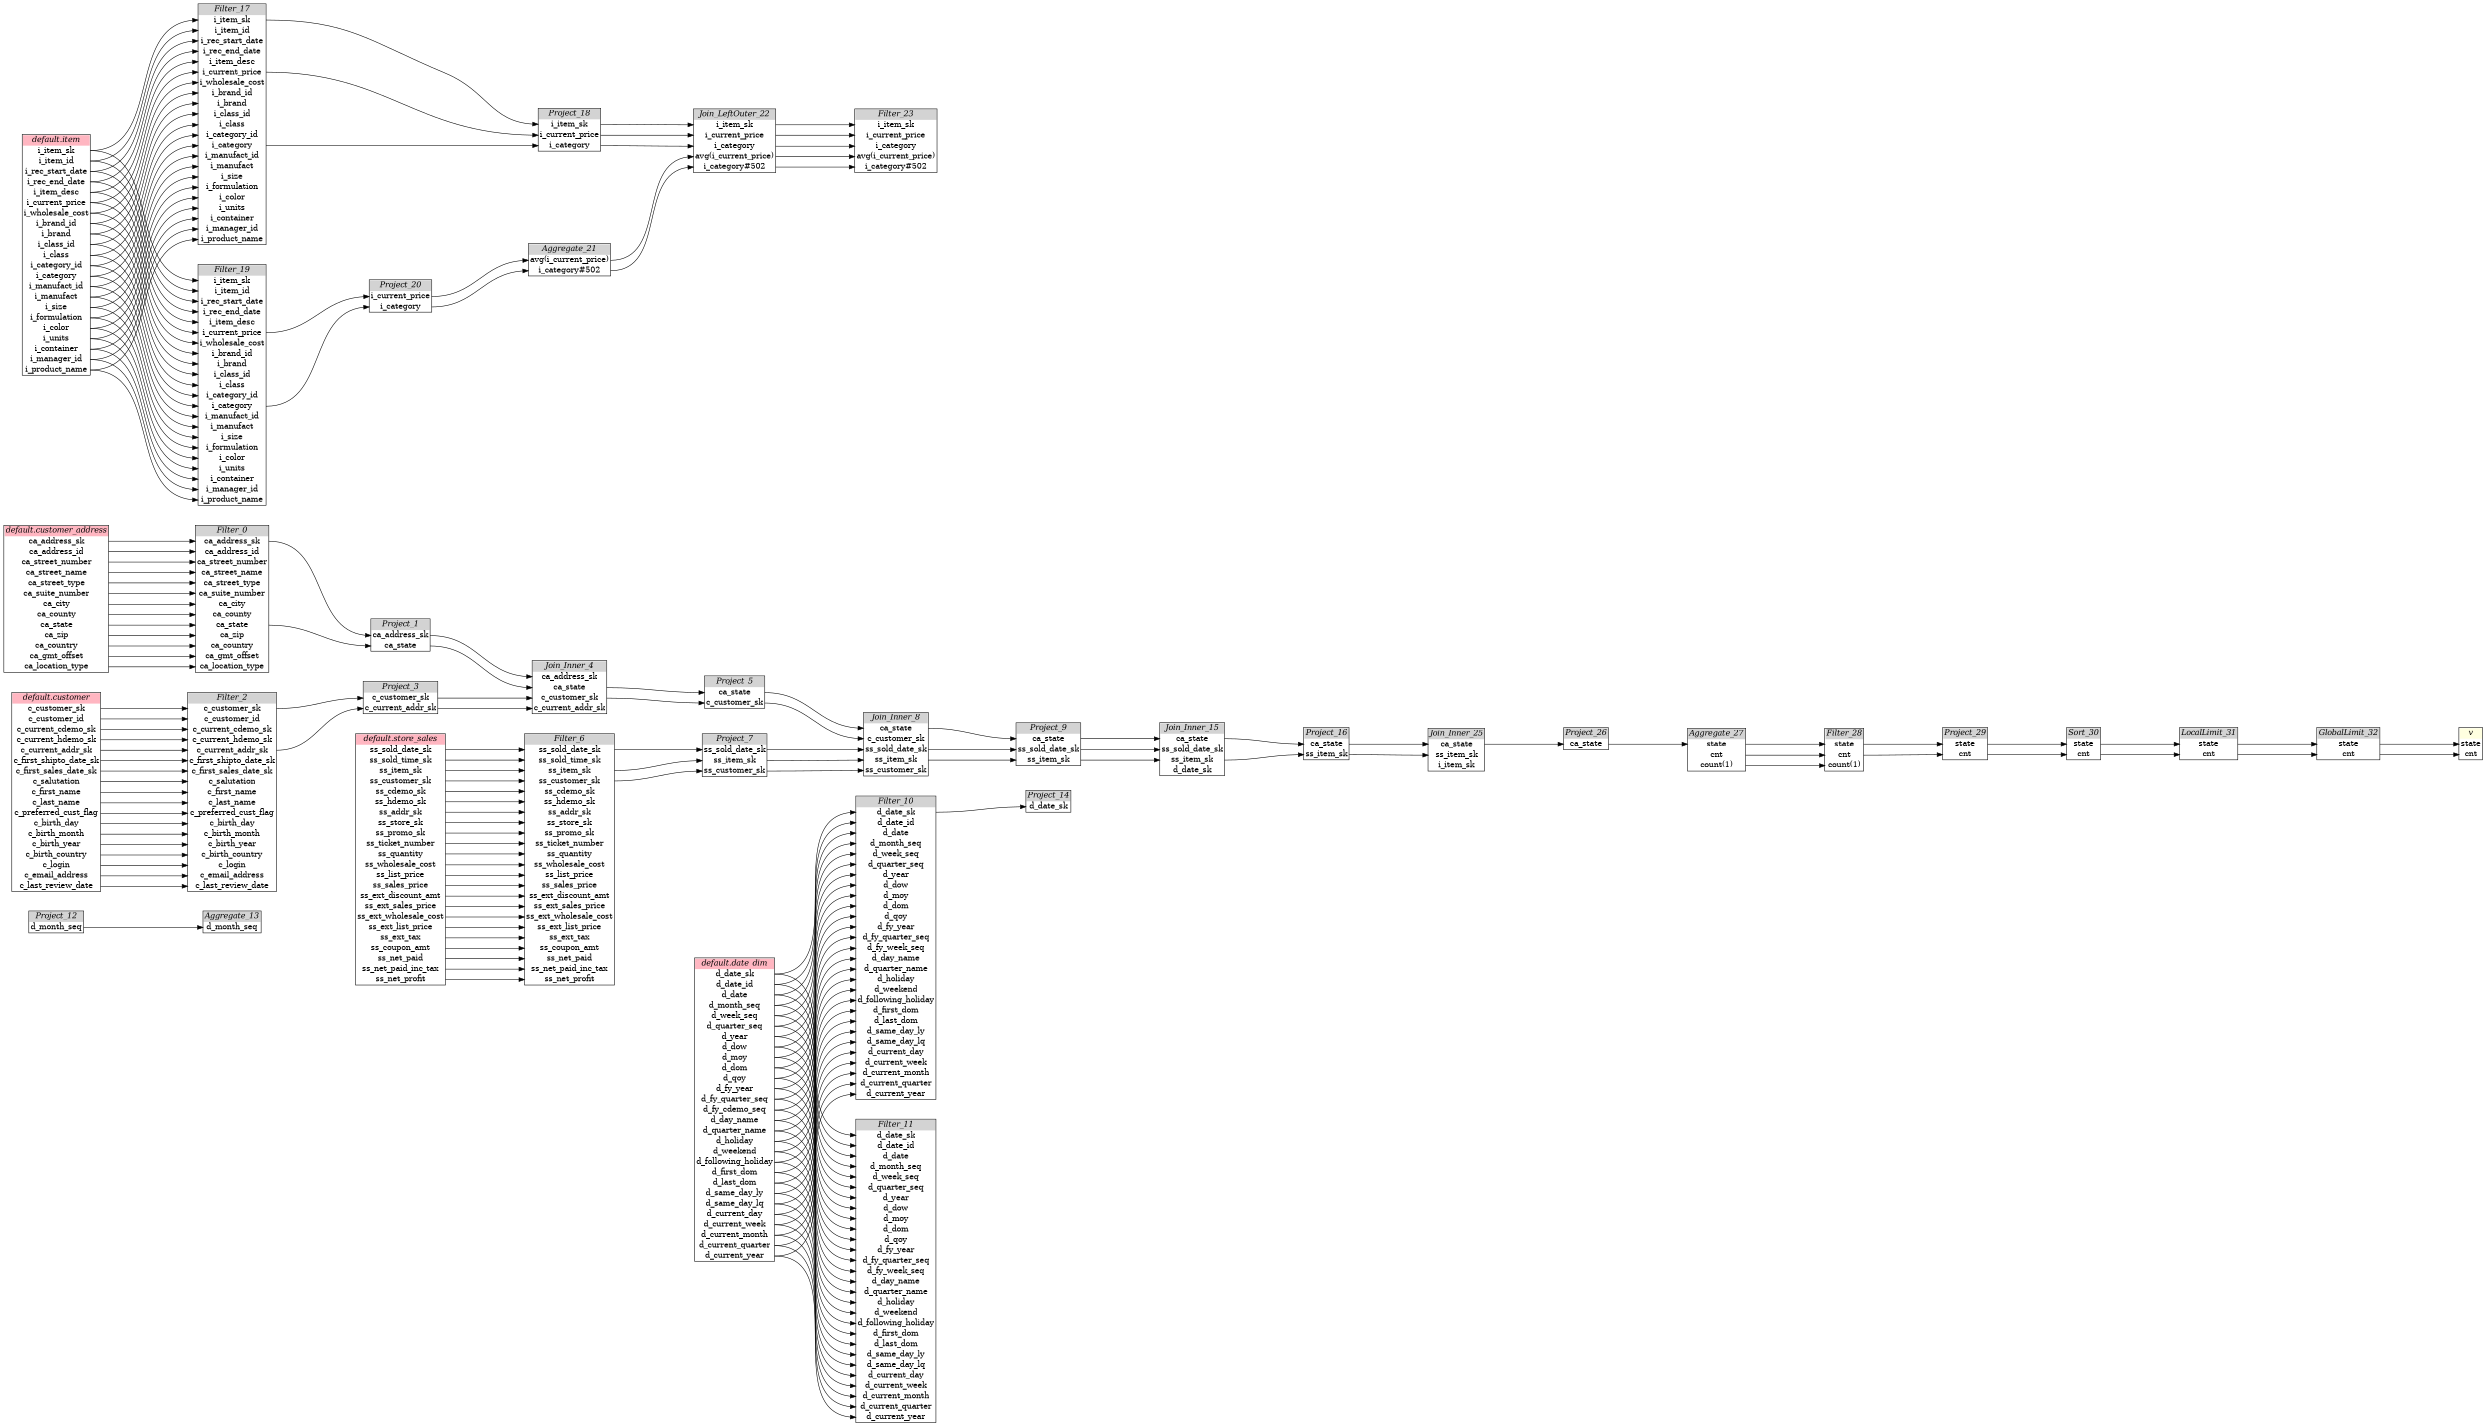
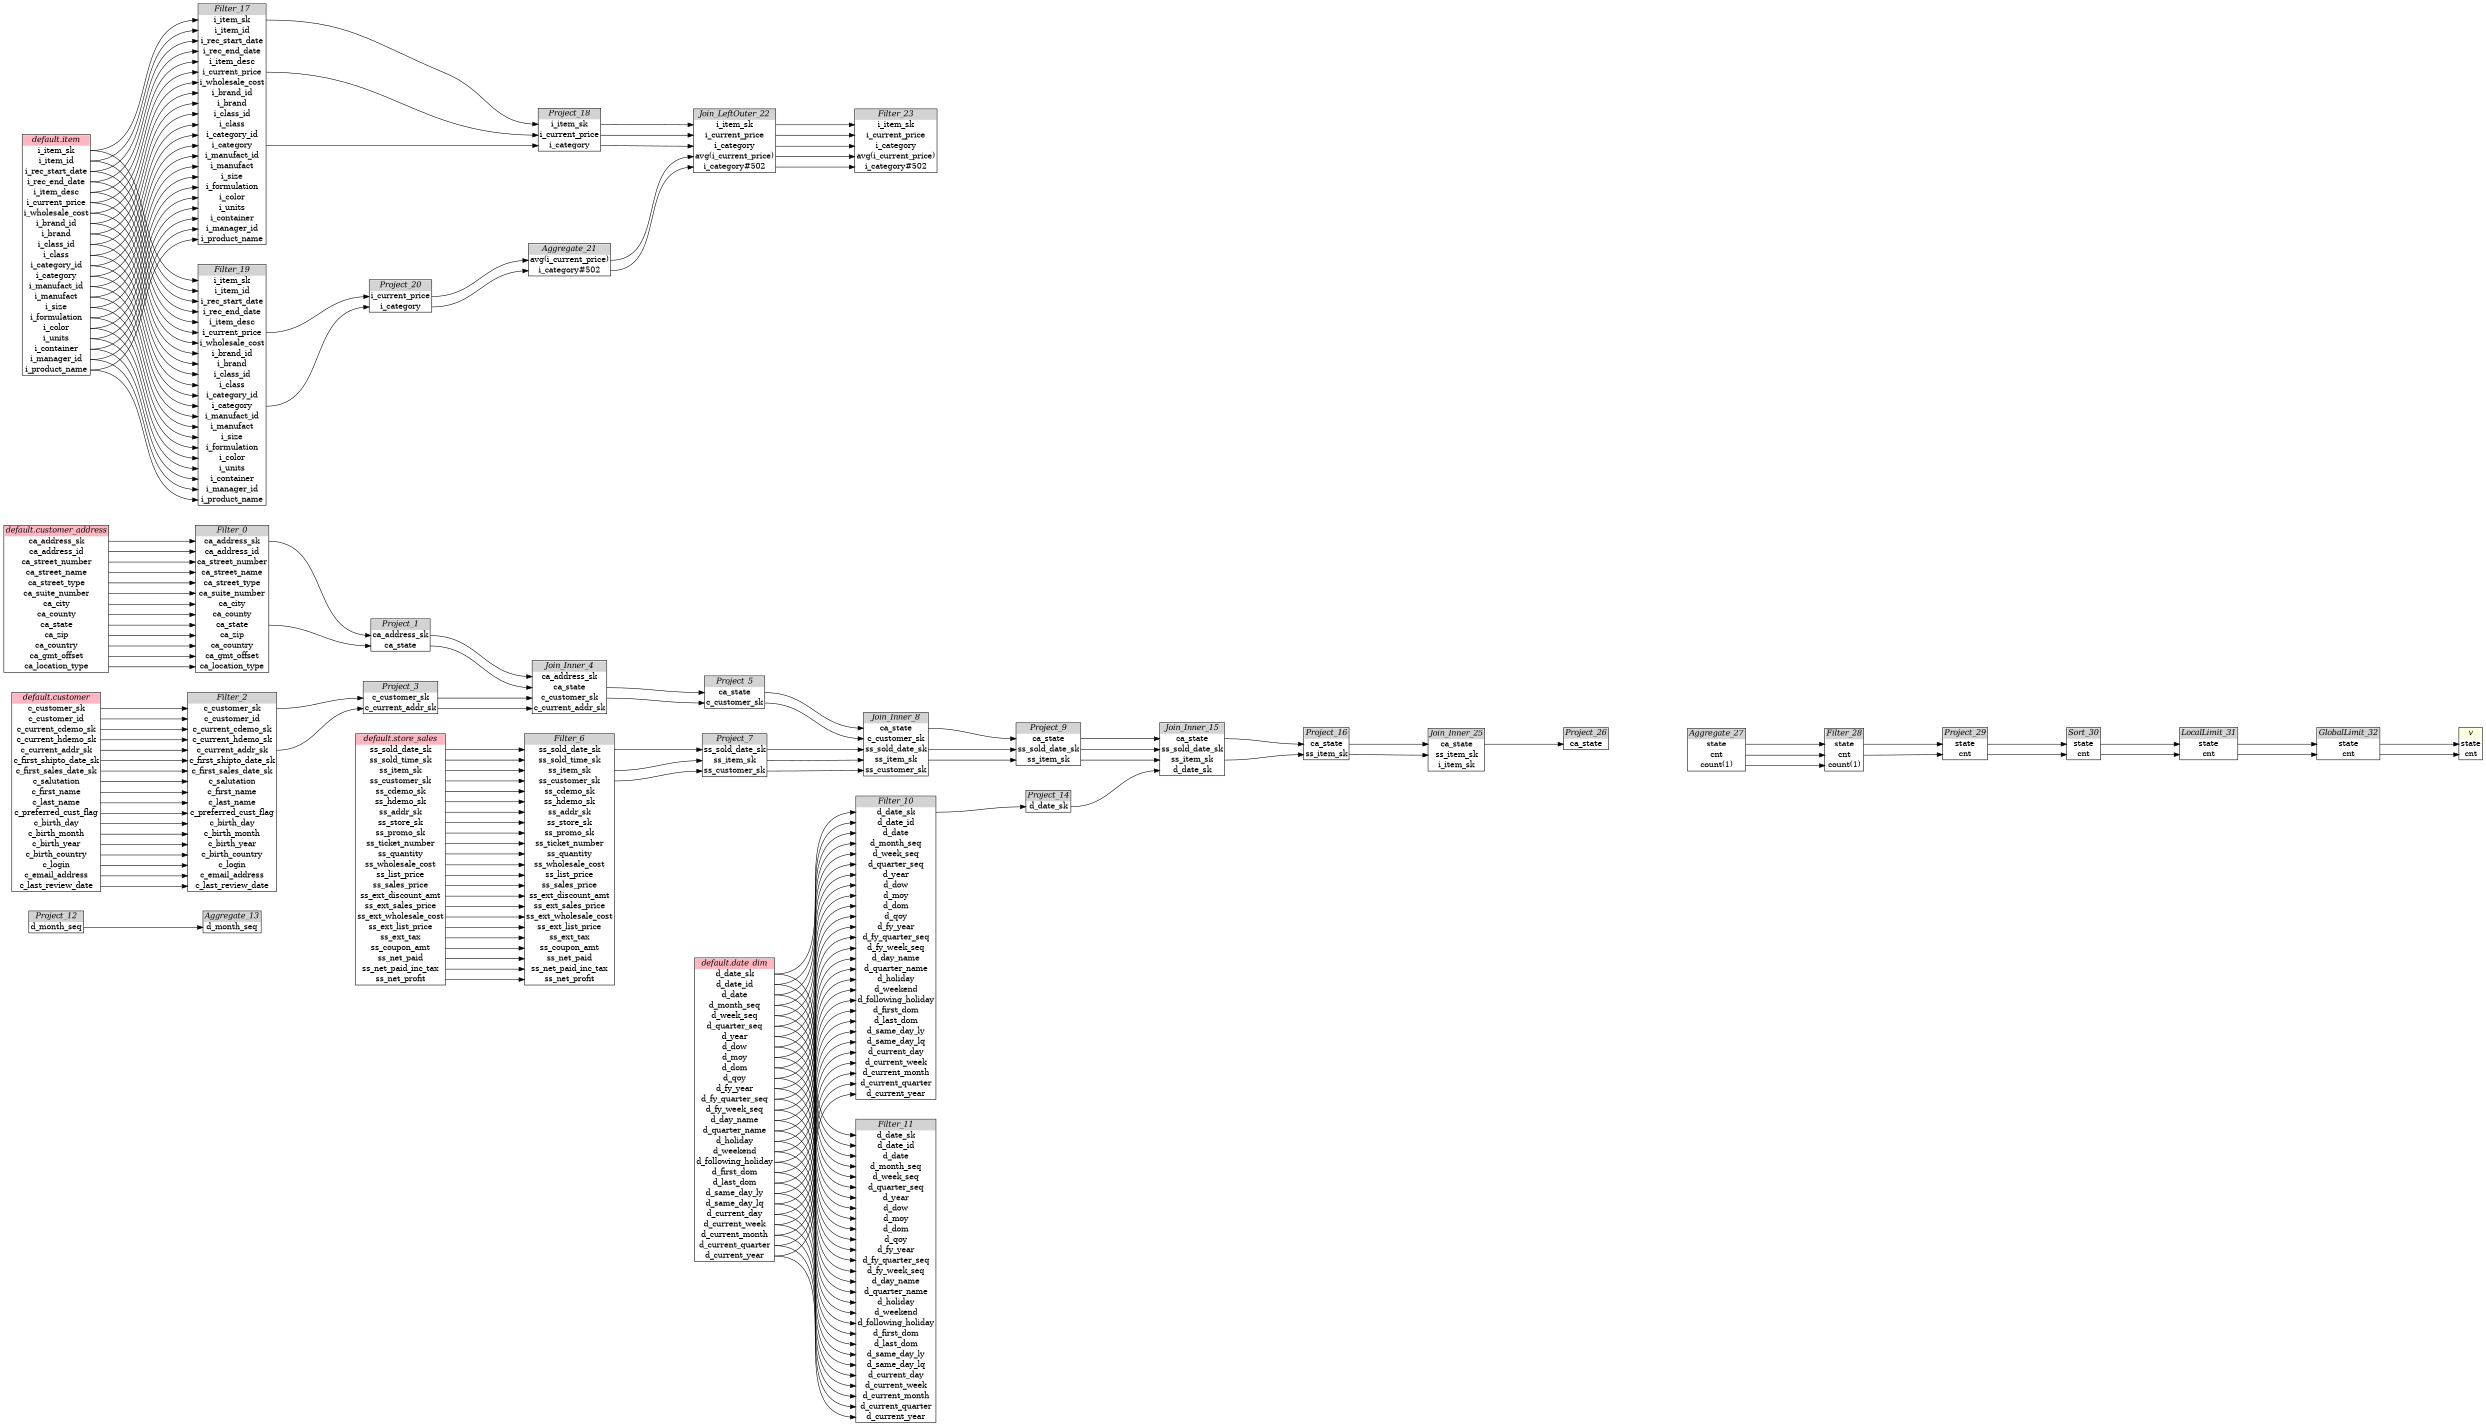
edge "Project_26" -> "Aggregate_27": removed
edge "Project_14" -> "Join_Inner_15": added
node "default.date_dim": text "d_fy_cdemo_seq" -> "d_fy_week_seq"
